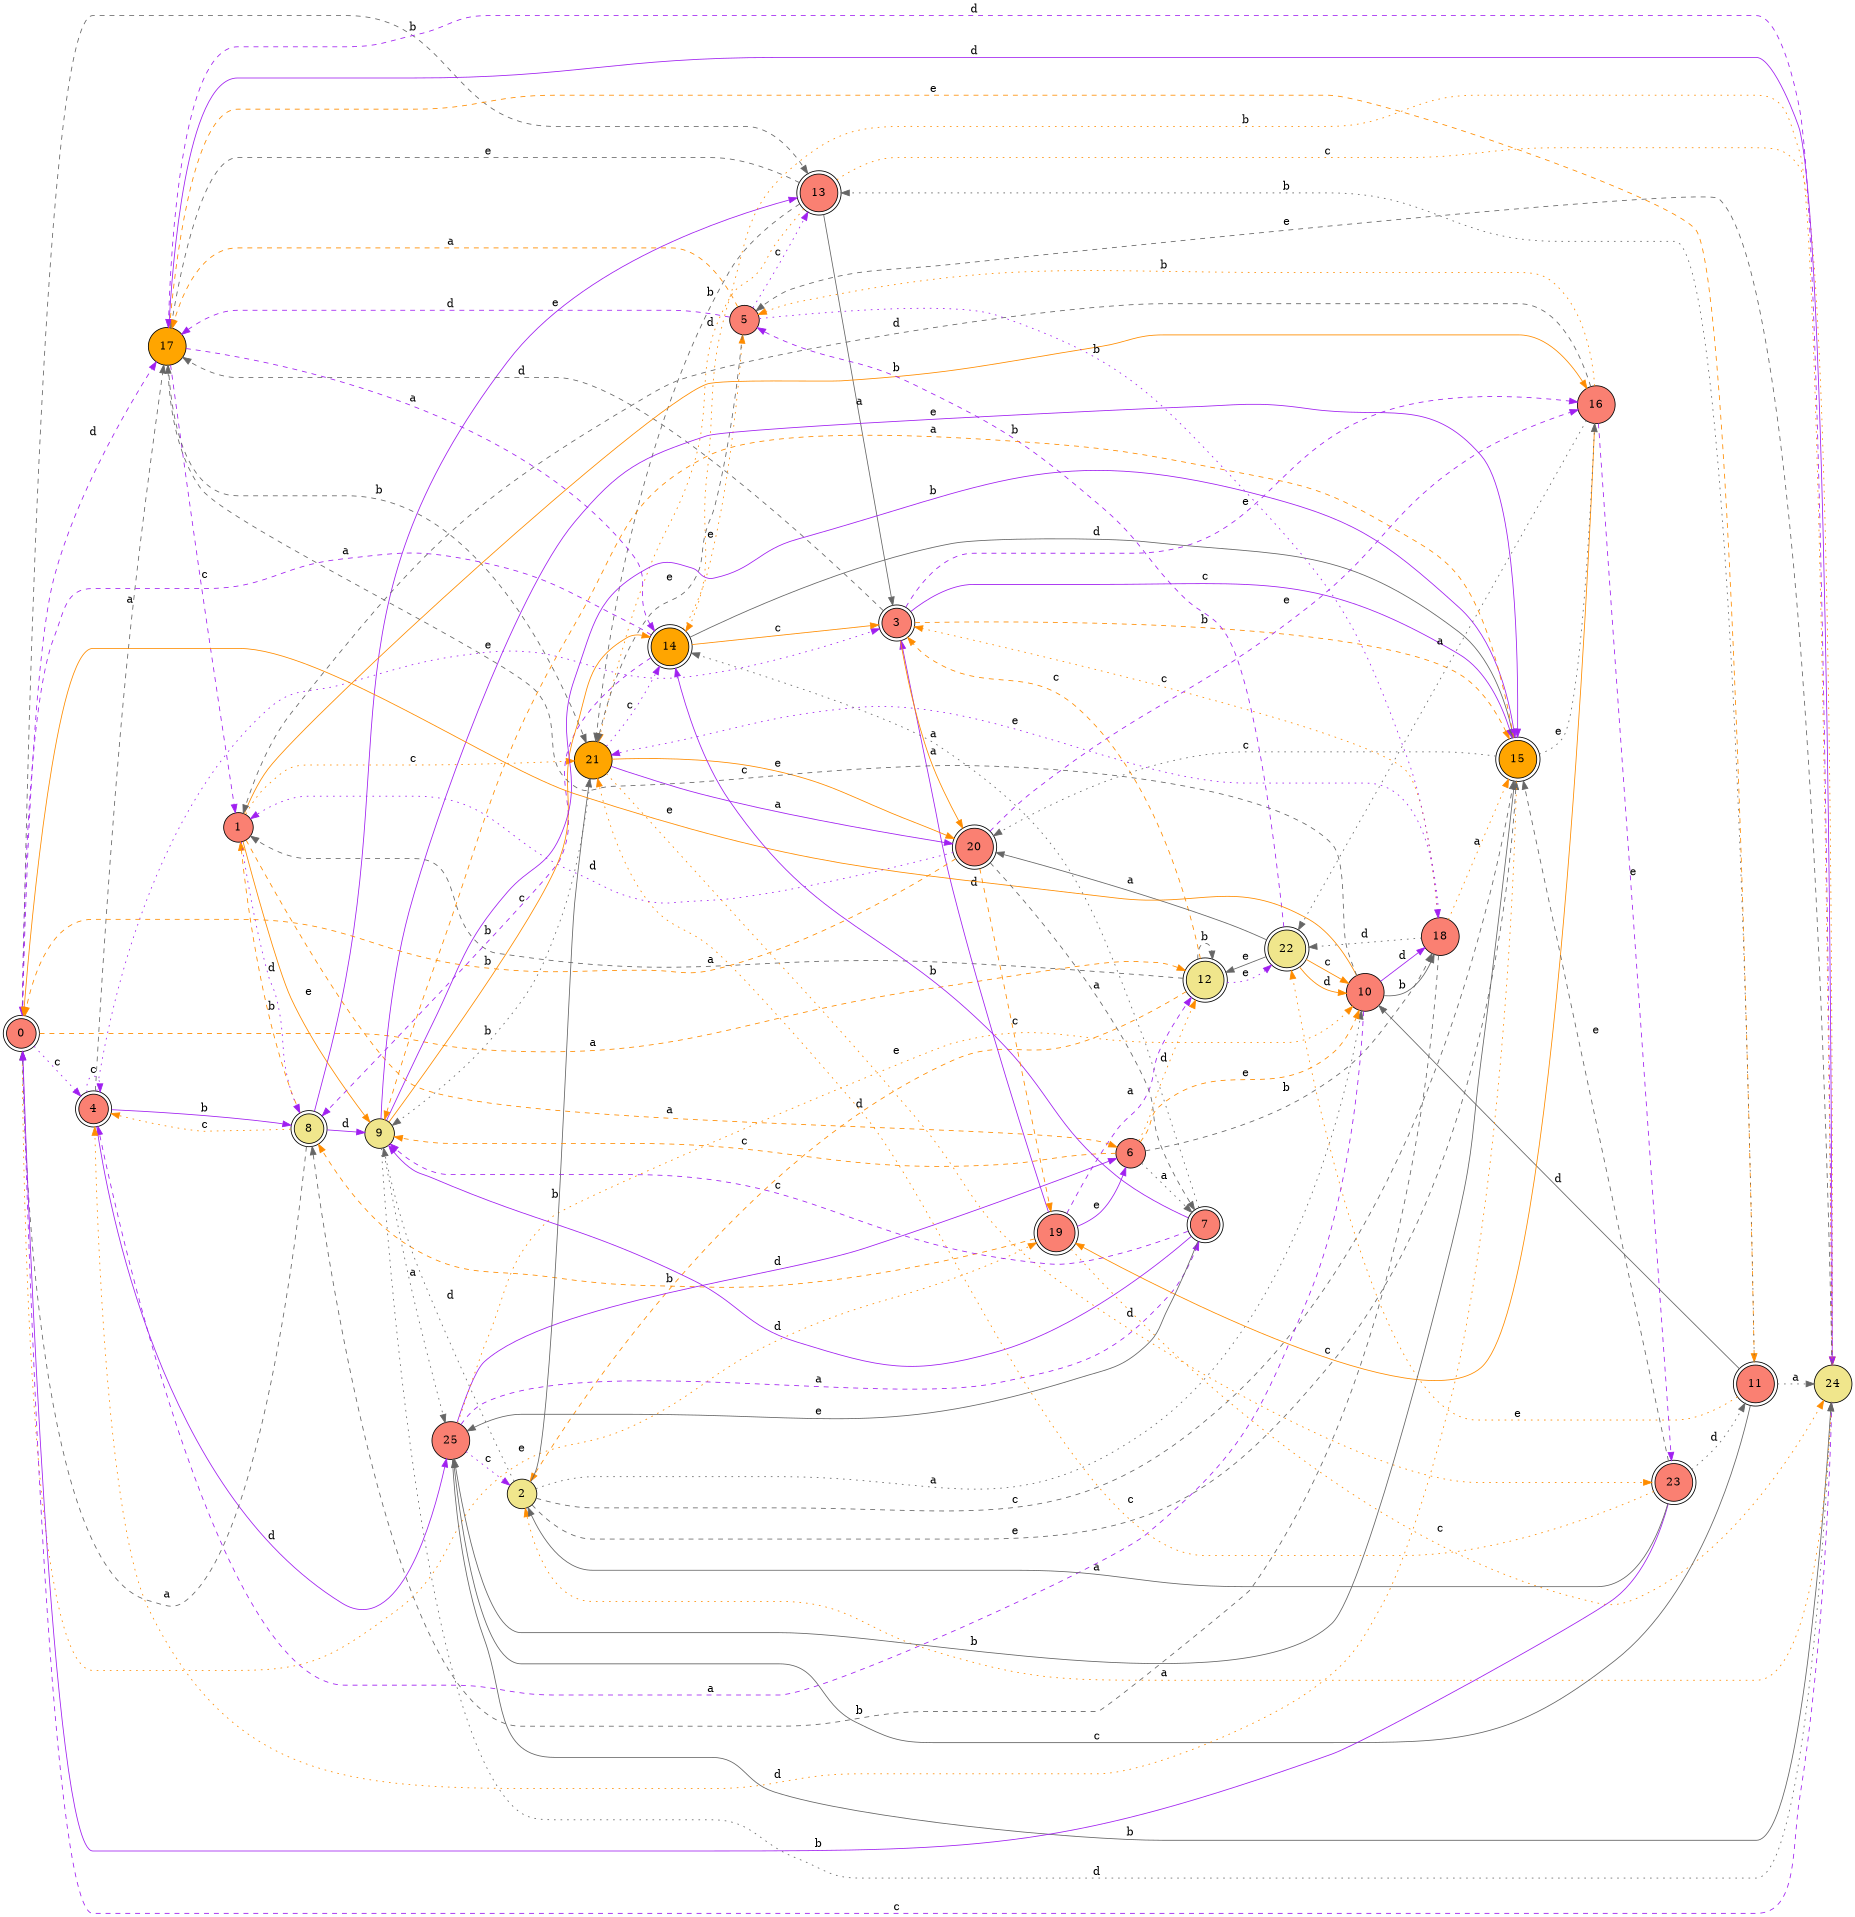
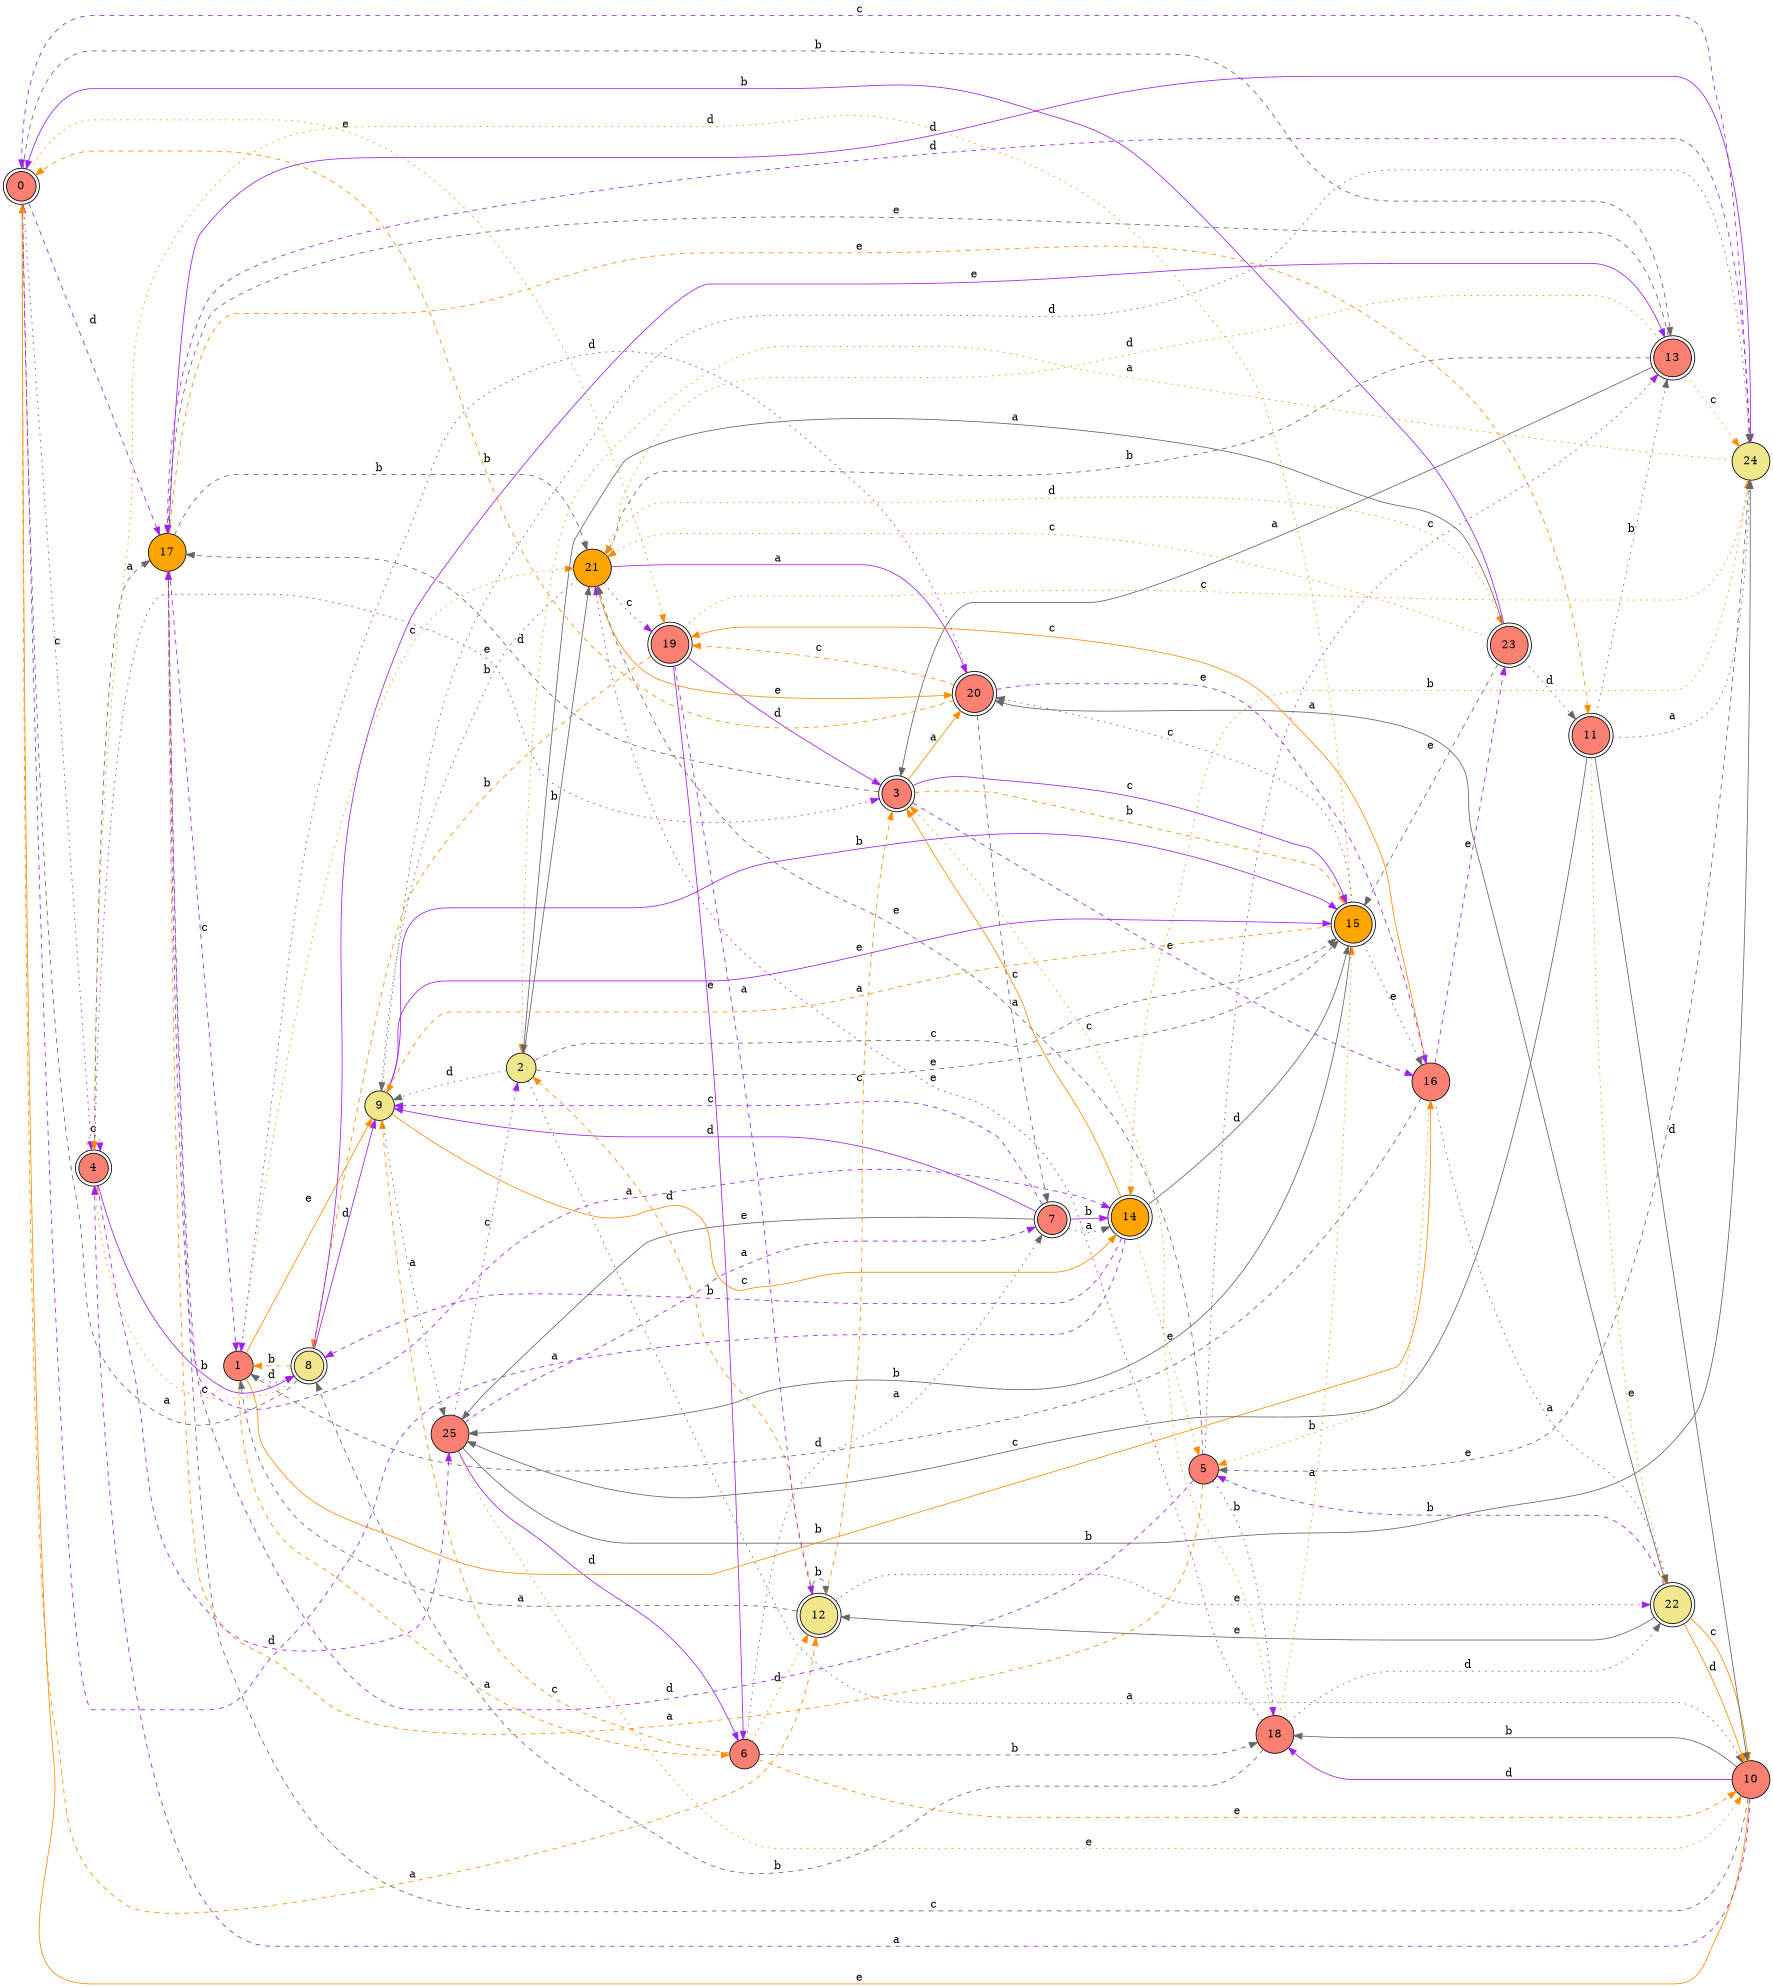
edge "21" -> "14": now "21" -> "19"
edge "4" -> "25": style solid -> dashed
